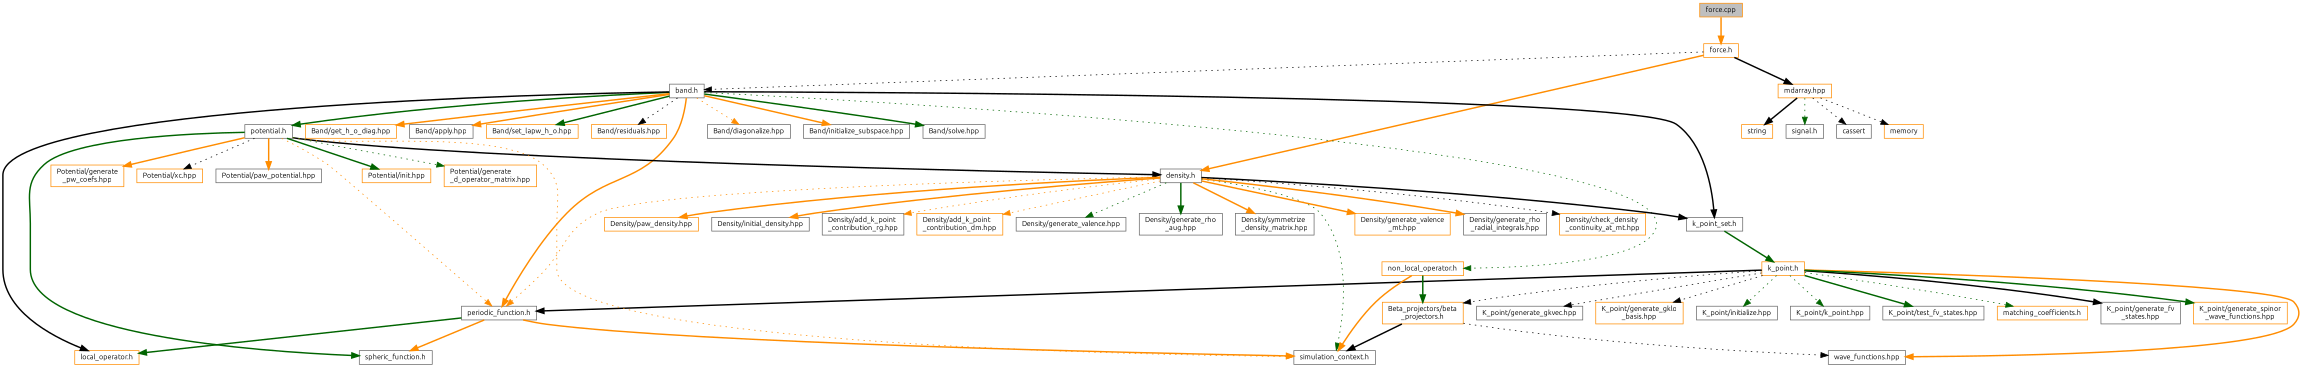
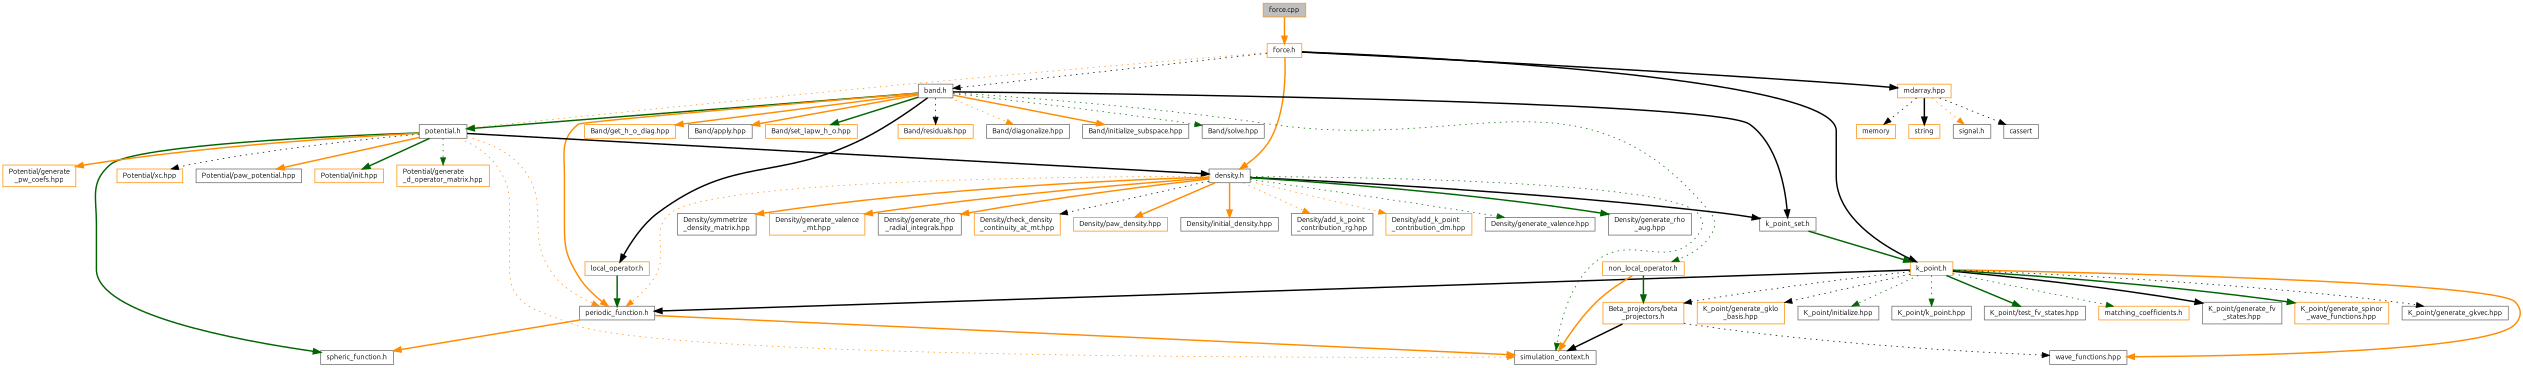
edge "force.h" -> "k_point.h": added
edge "force.h" -> "potential.h": added
edge "mdarray.hpp" -> "signal.h": color darkgreen -> darkorange
edge "band.h" -> "Band/solve.hpp": style bold -> dotted
edge "periodic_function.h" -> "local_operator.h": reversed
